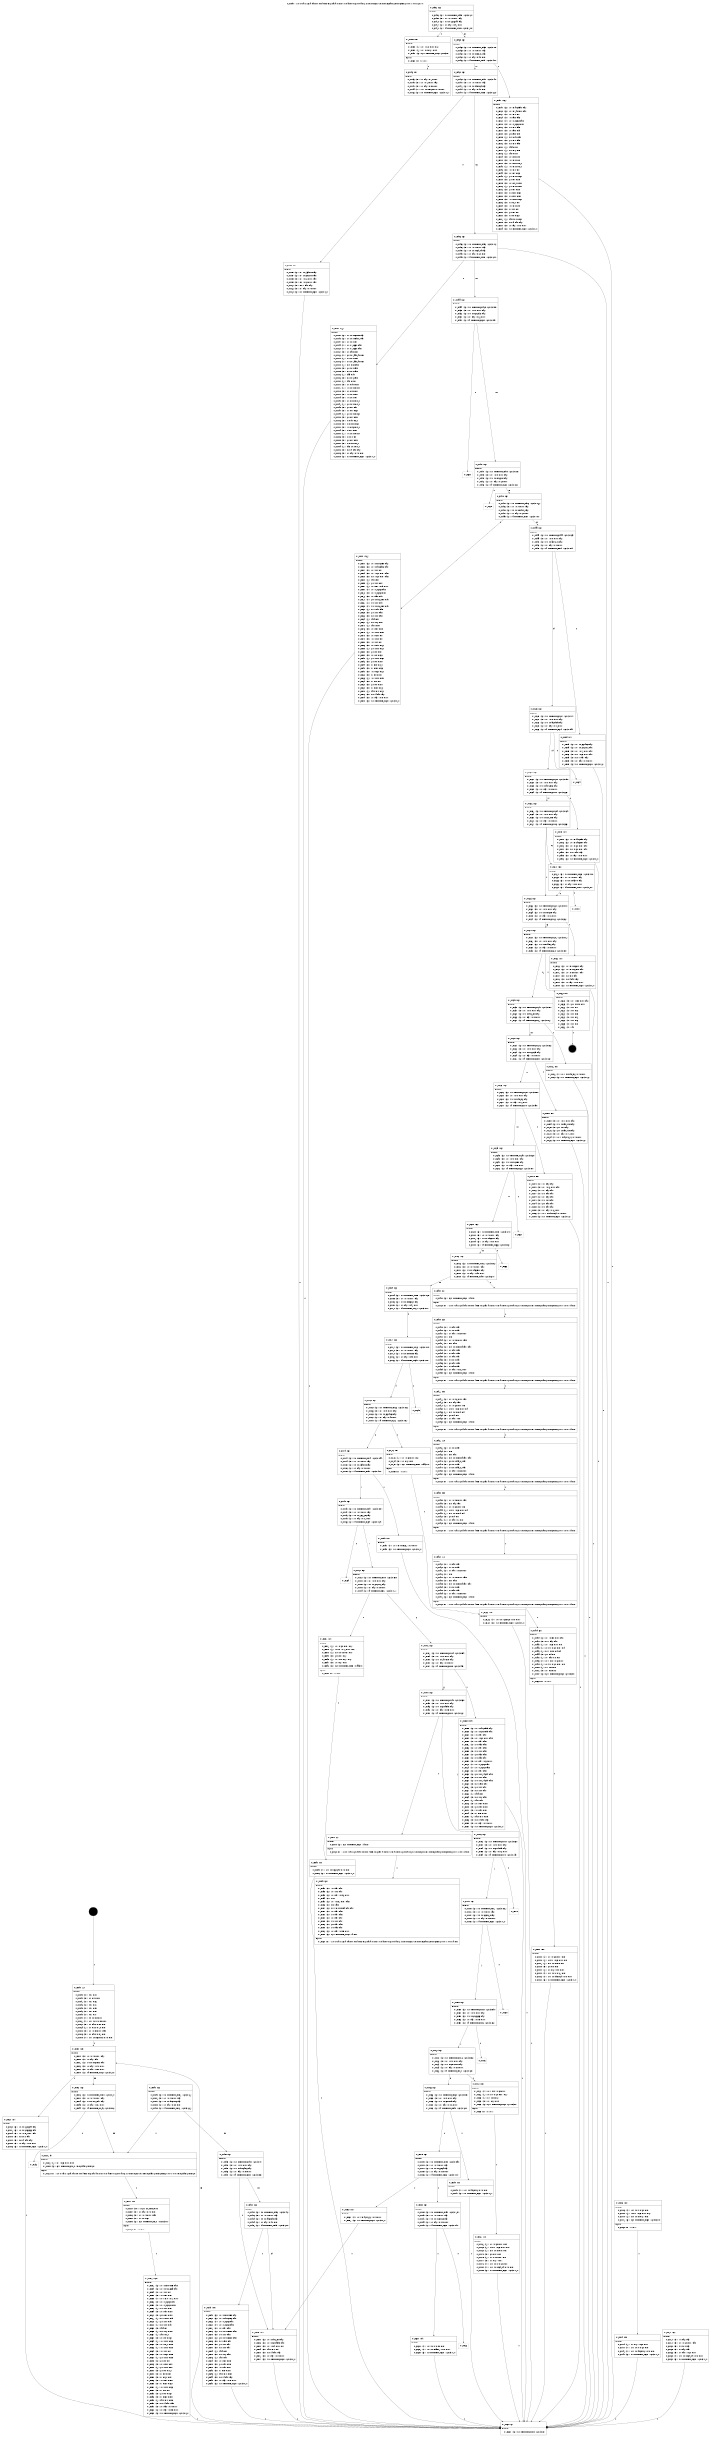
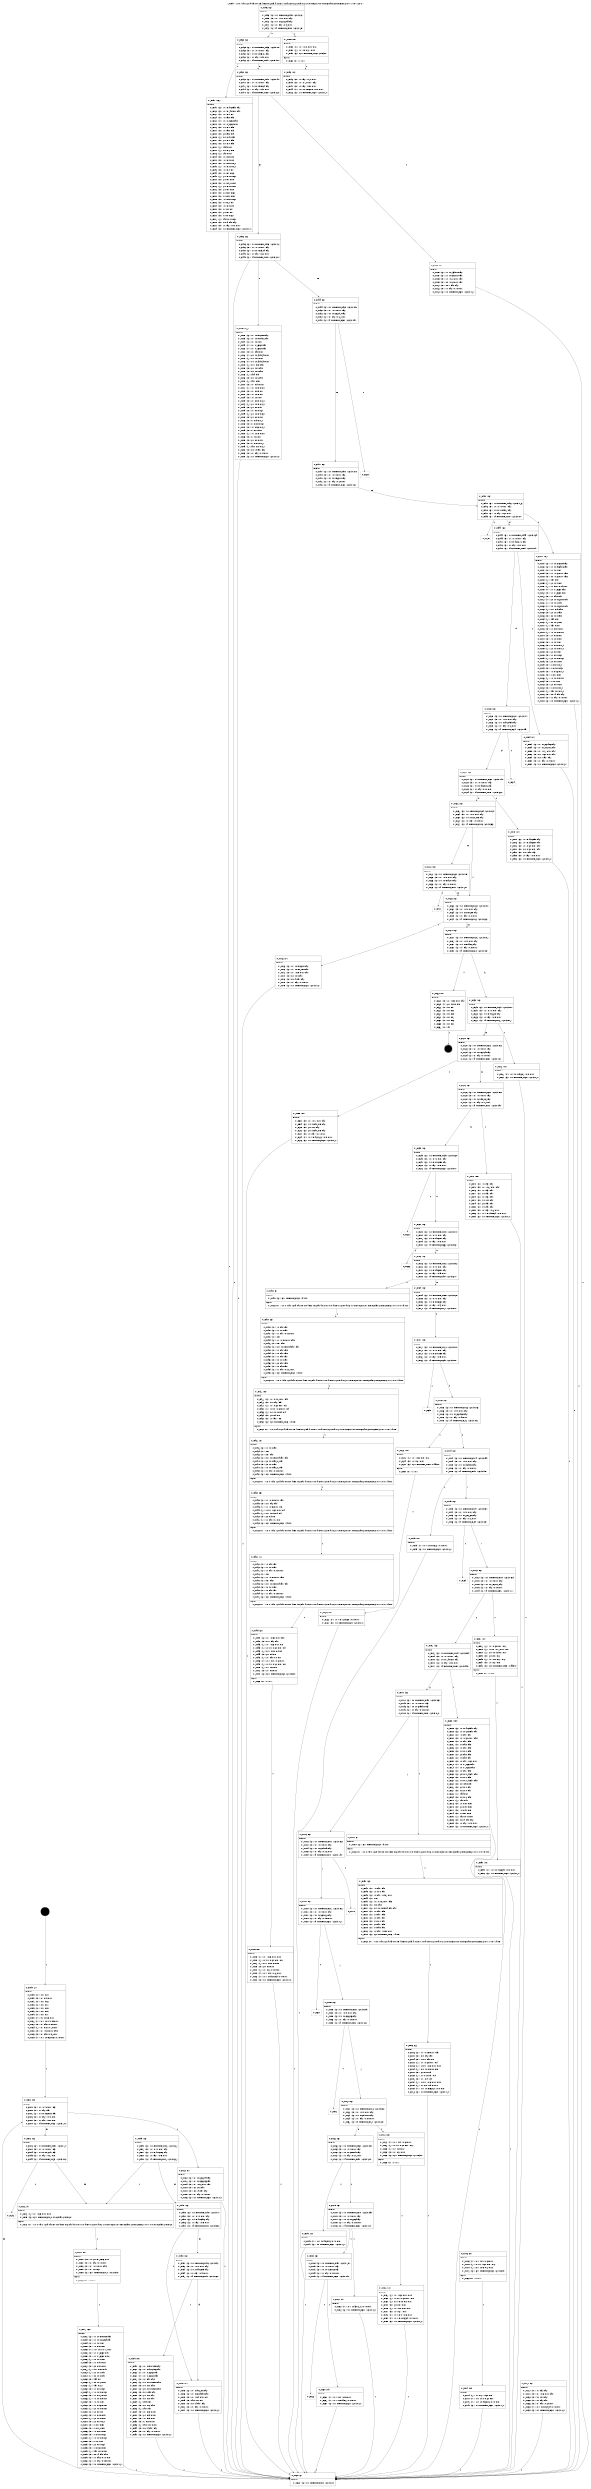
edge "0x4019b7 [25]" -> "0x402432": now "0x4019d0 [25]" -> "0x402432"
node "0x402115 [54]": added
edge "0x4023ad [12]" -> "0x4020c1 [27]": now "0x4023ad [12]" -> "0x4025dd [5]"
